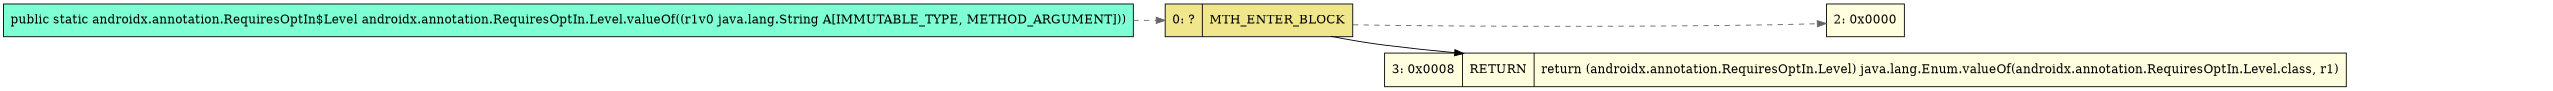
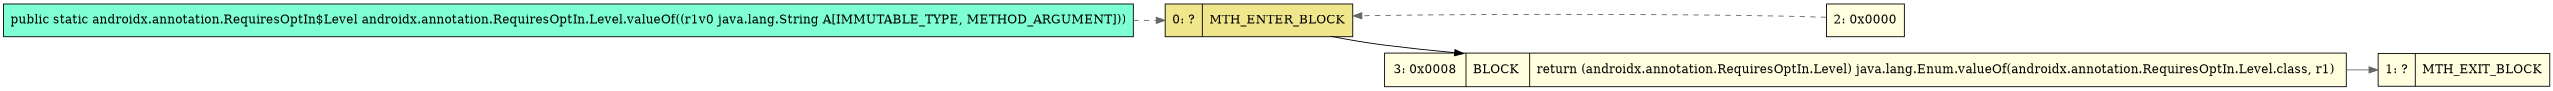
edge "0: ?" -> "2: 0x0000": reversed
node "3: 0x0008": text "RETURN" -> "BLOCK"
node "1: ?": added
